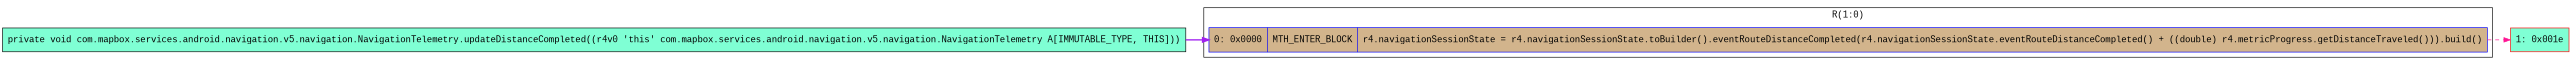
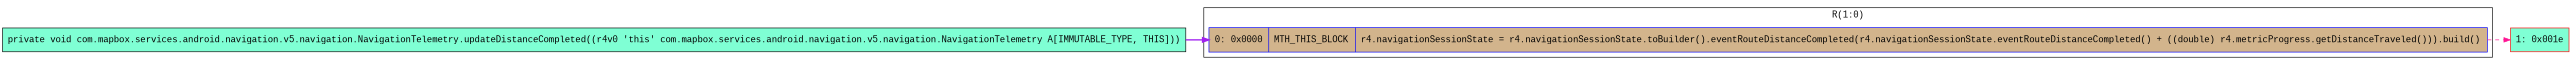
node "0: 0x0000": text "MTH_ENTER_BLOCK" -> "MTH_THIS_BLOCK"
